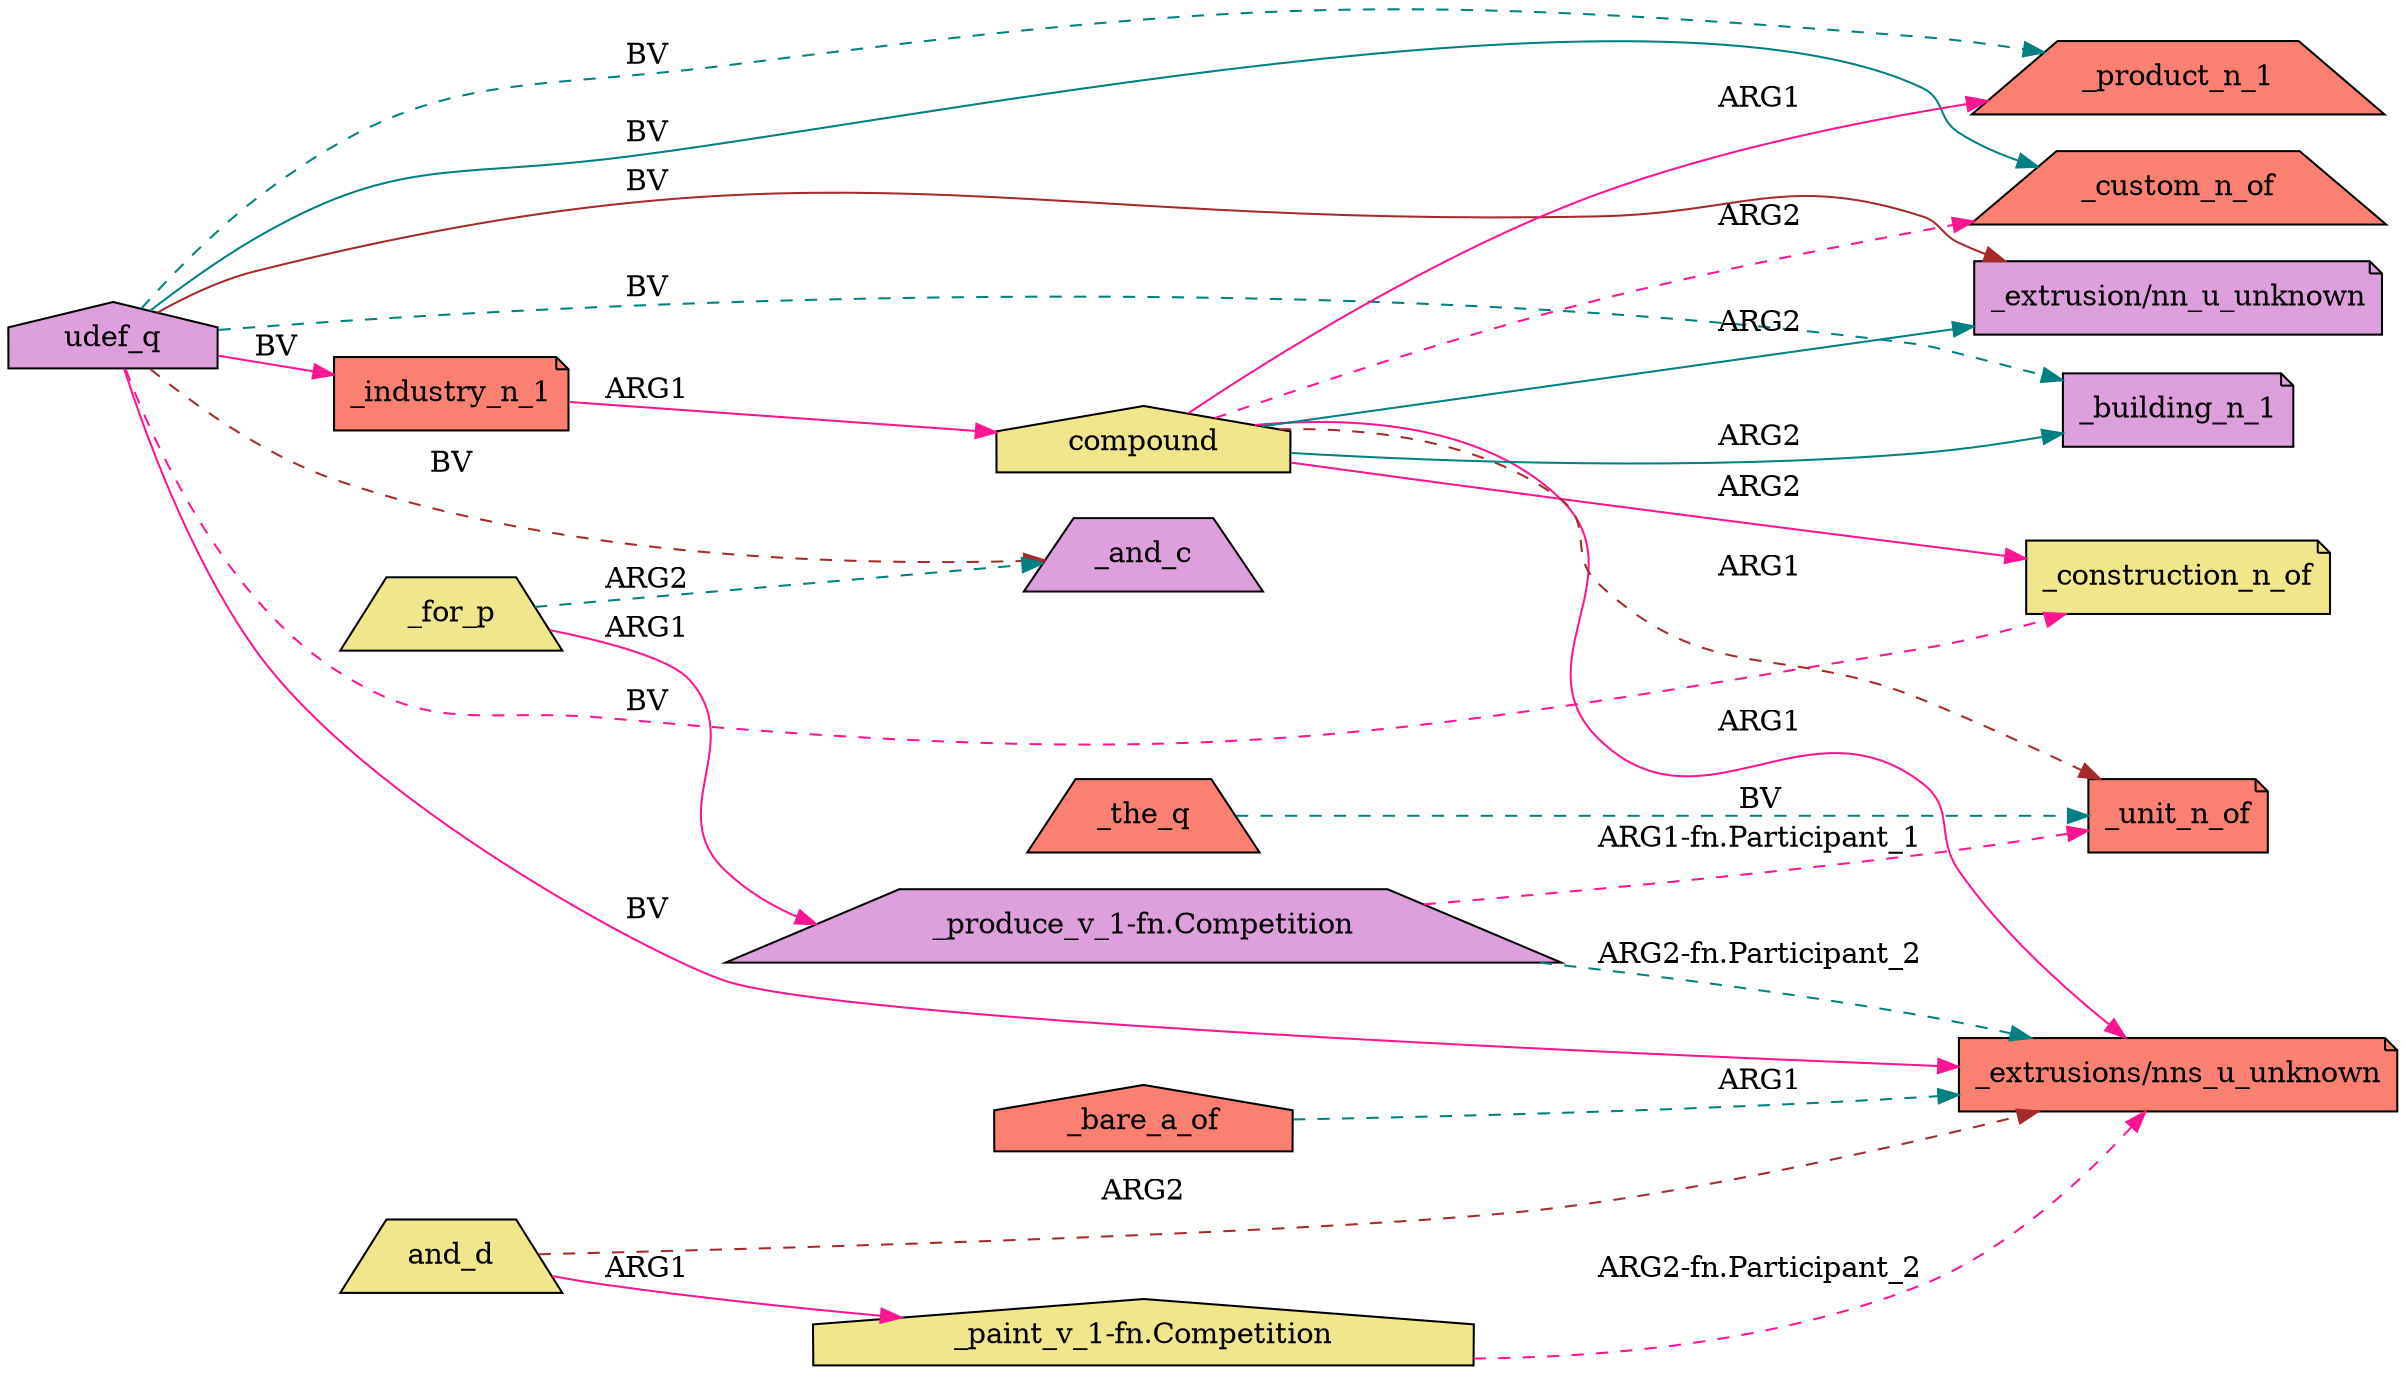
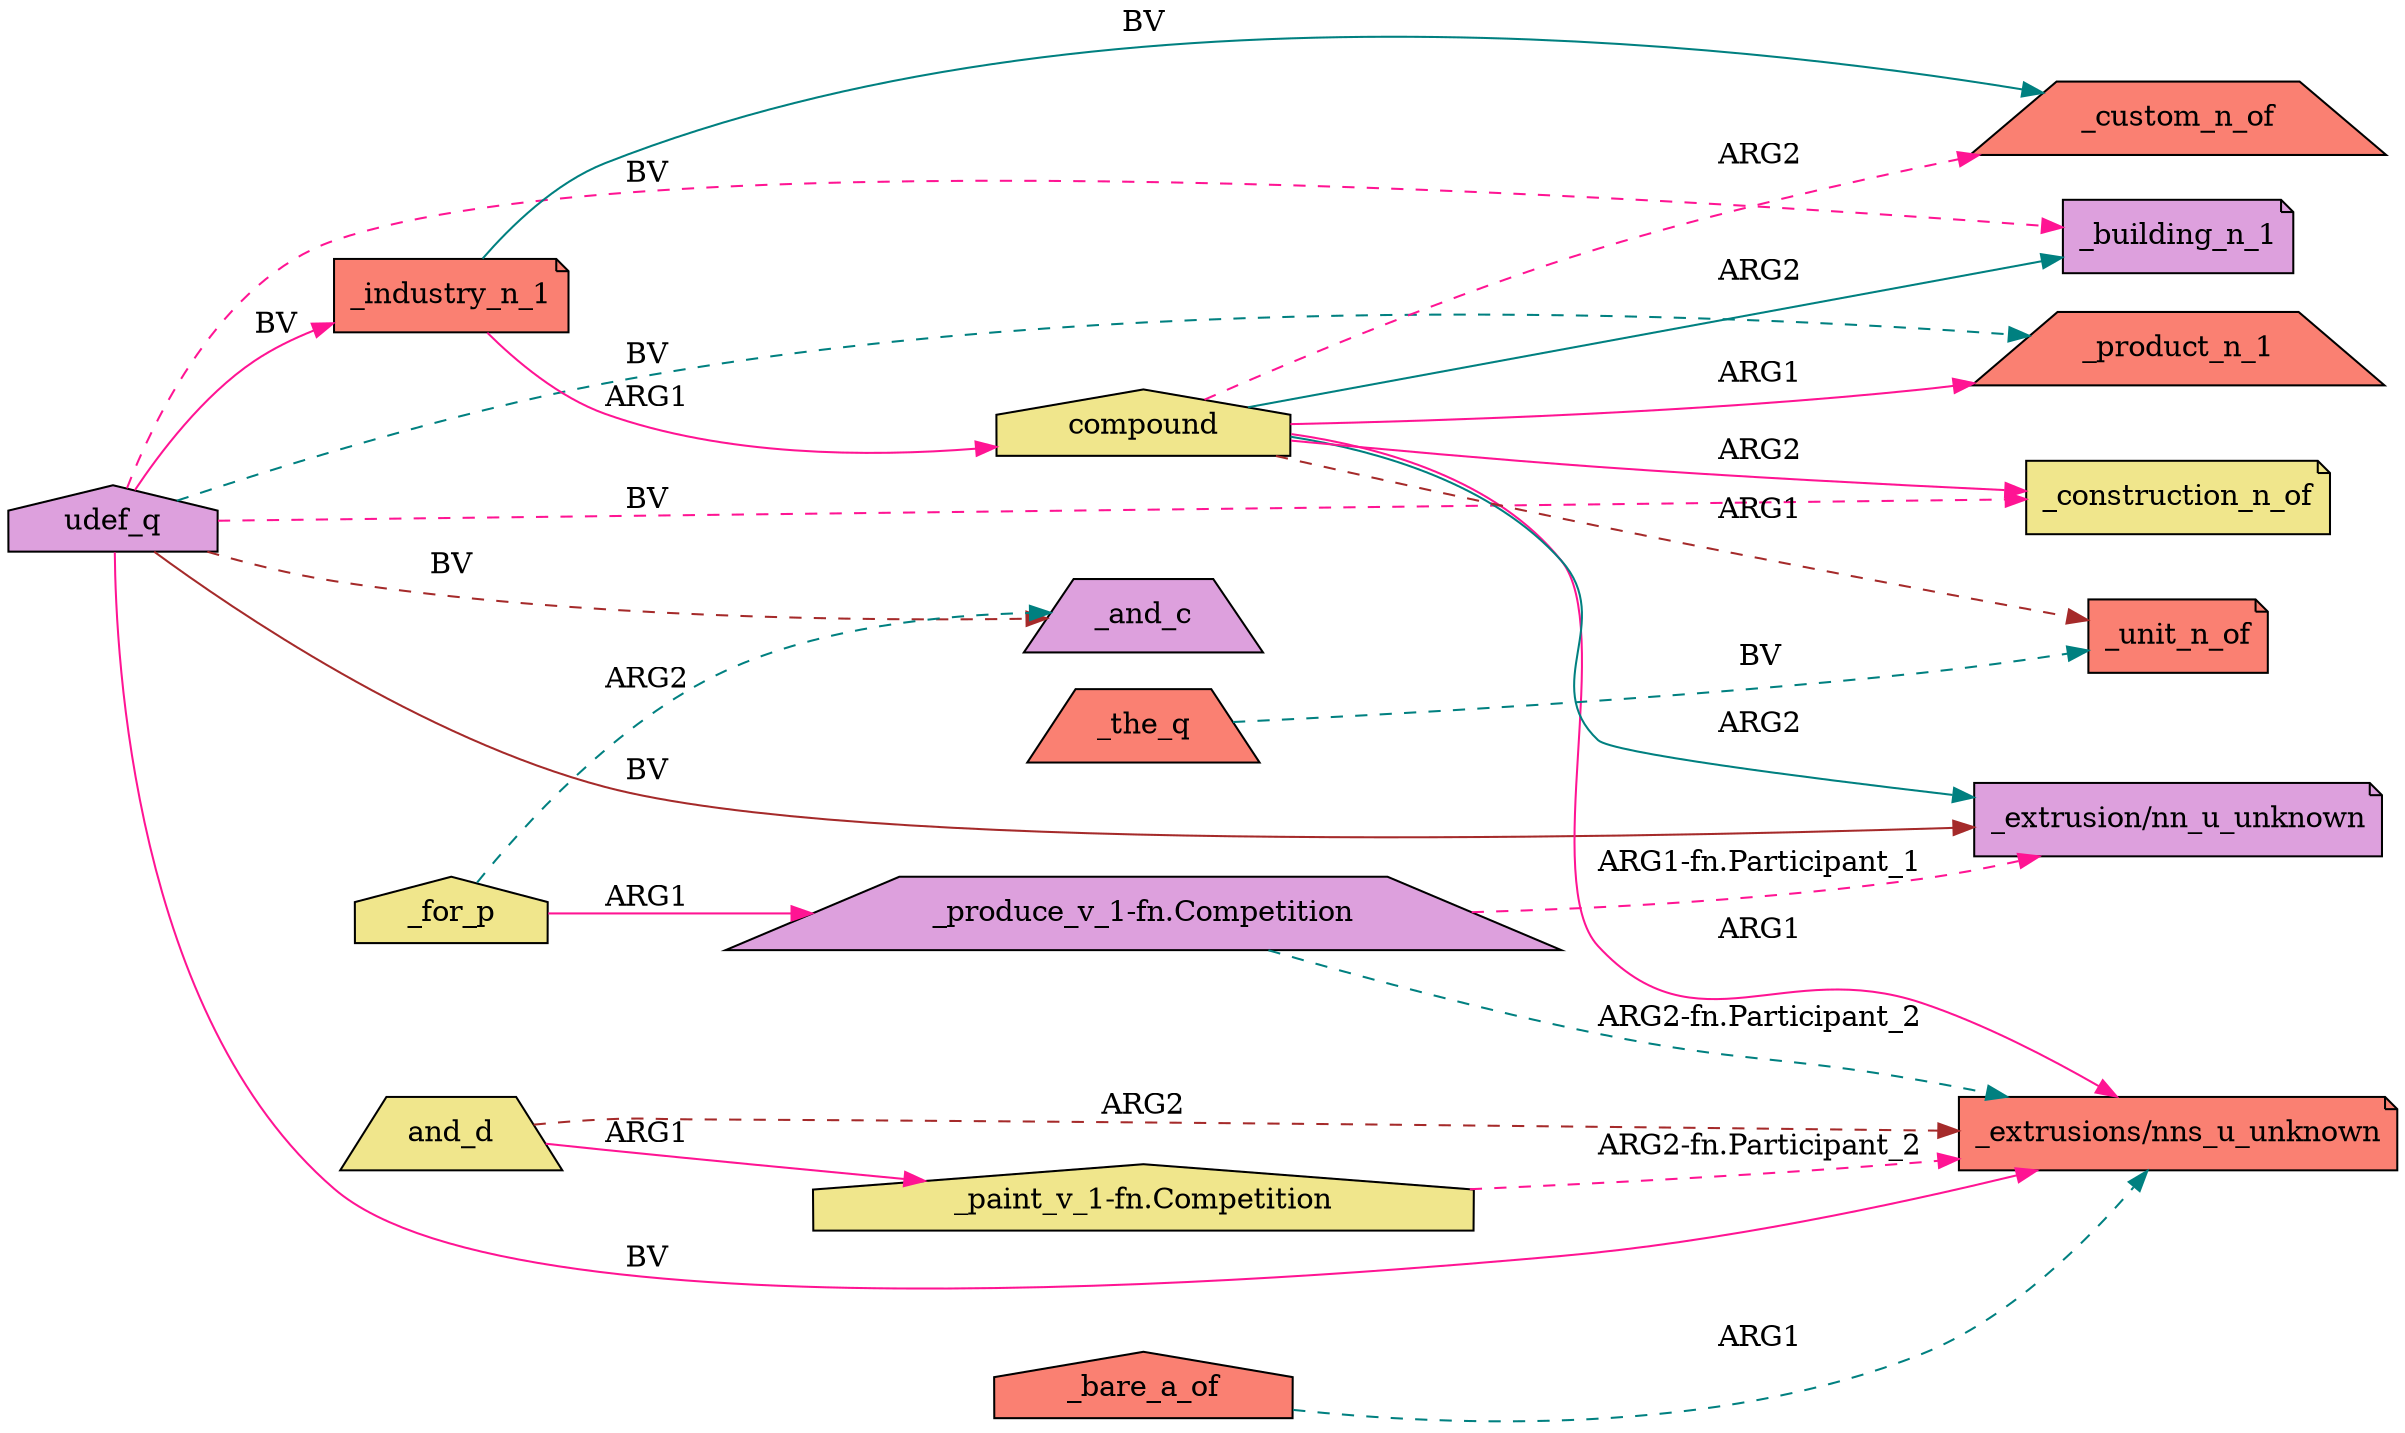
edge "udef_q" -> "_custom_n_of": now "_industry_n_1" -> "_custom_n_of"
edge "udef_q" -> "_building_n_1": color teal -> deeppink
node "_for_p": shape trapezium -> house
edge "_produce_v_1-fn.Competition" -> "_unit_n_of": now "_produce_v_1-fn.Competition" -> "_extrusion/nn_u_unknown"
